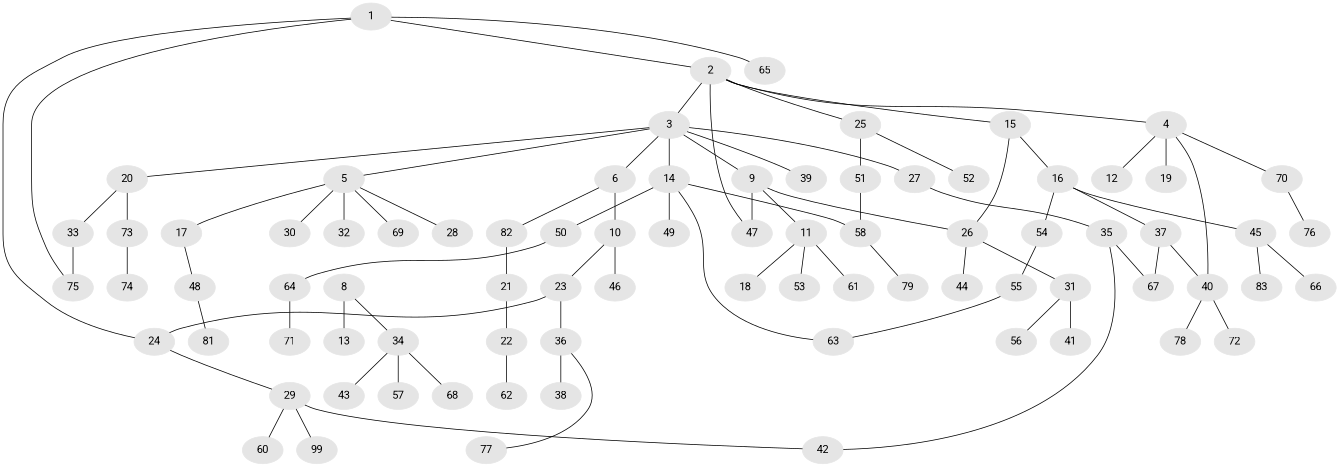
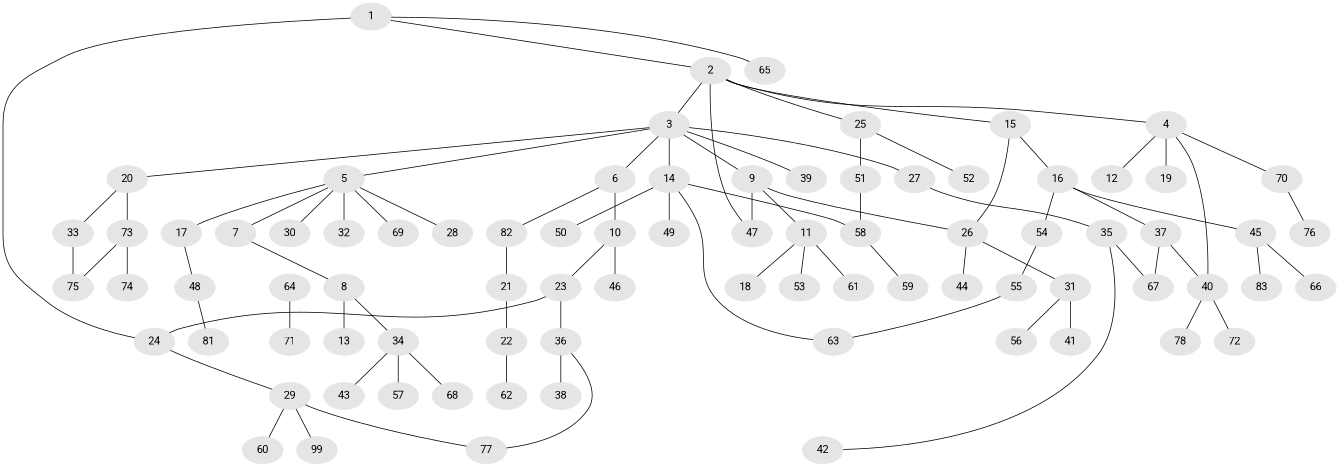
edge "1" -- "75": now "73" -- "75"
node "7": added
edge "50" -- "64": removed
node "79": label "79" -> "59"
edge "29" -- "42": now "29" -- "77"
